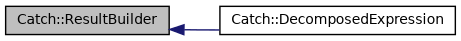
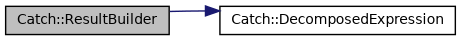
edge "Catch::DecomposedExpression" -> "Catch::ResultBuilder": reversed
